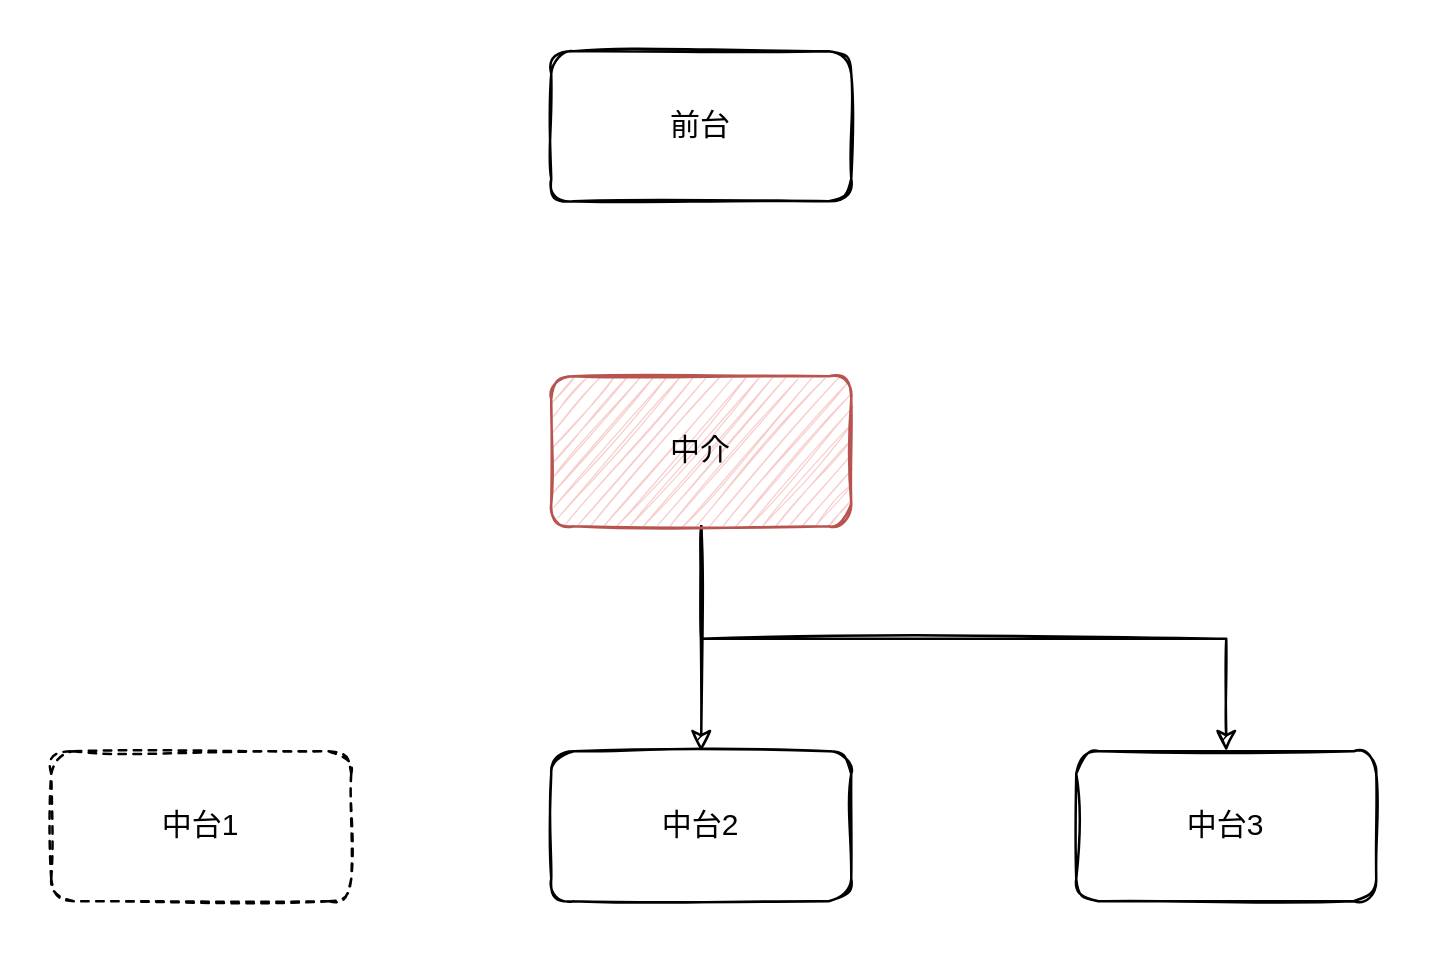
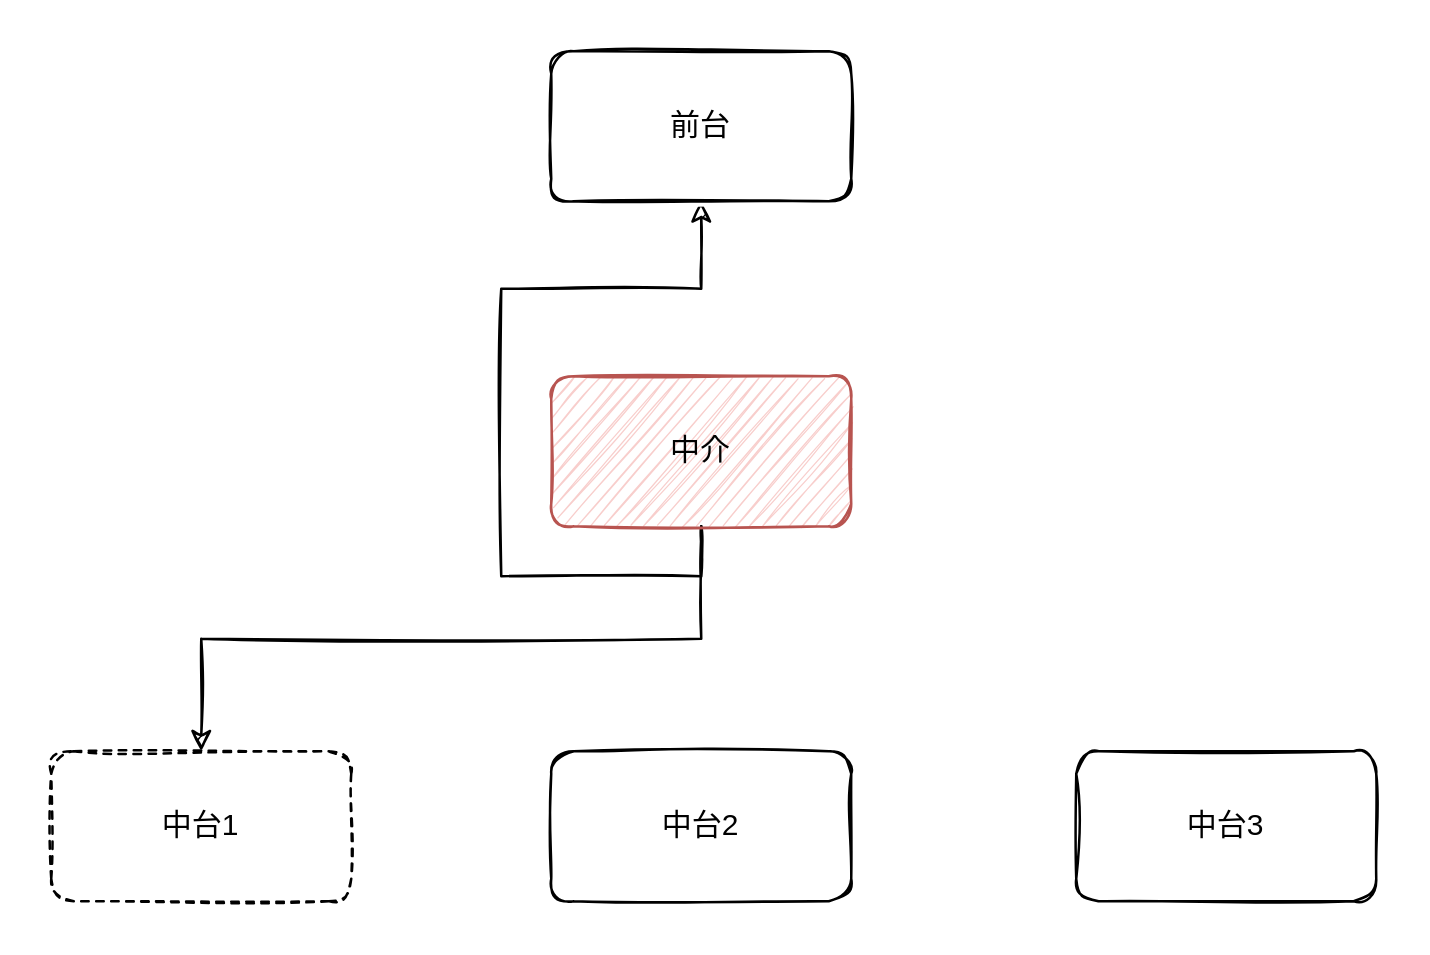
edge "中介" -> "中台1": added
edge "中介" -> "中台3": now "中介" -> "前台"
edge "中介" -> "中台2": removed
